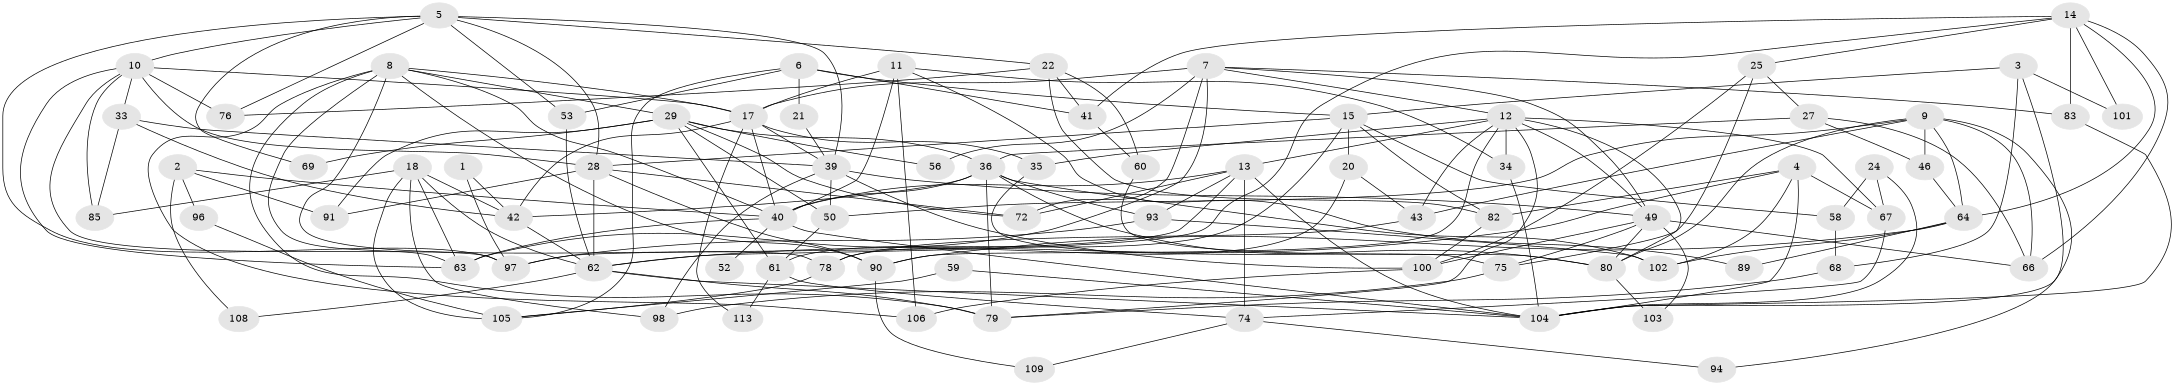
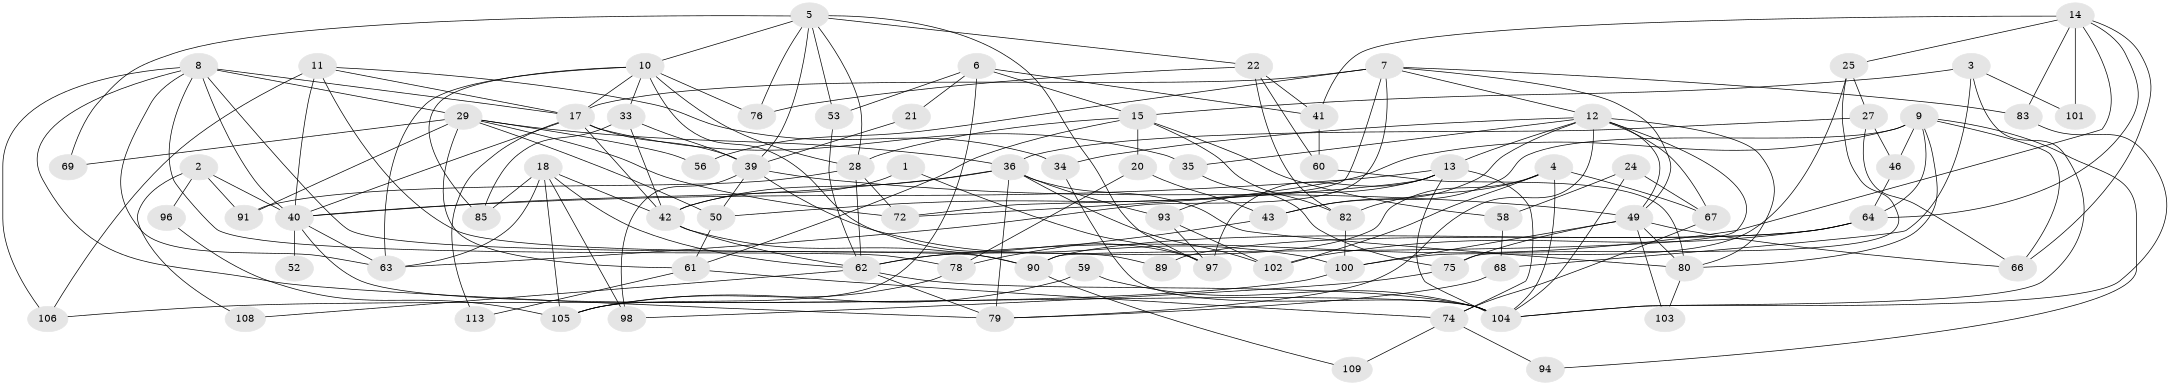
edge "28" -- "90": now "42" -- "90"
